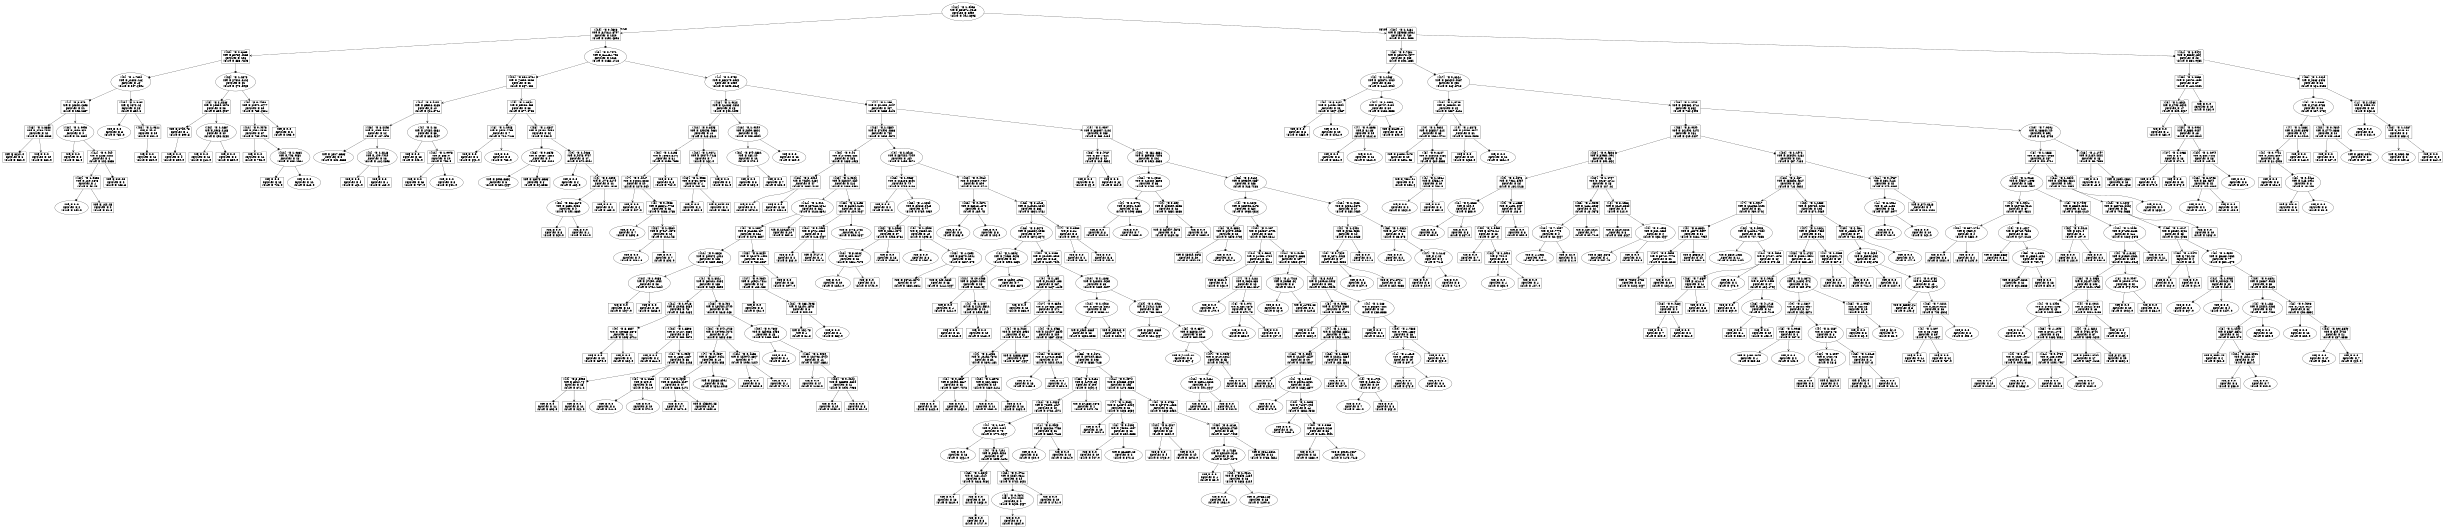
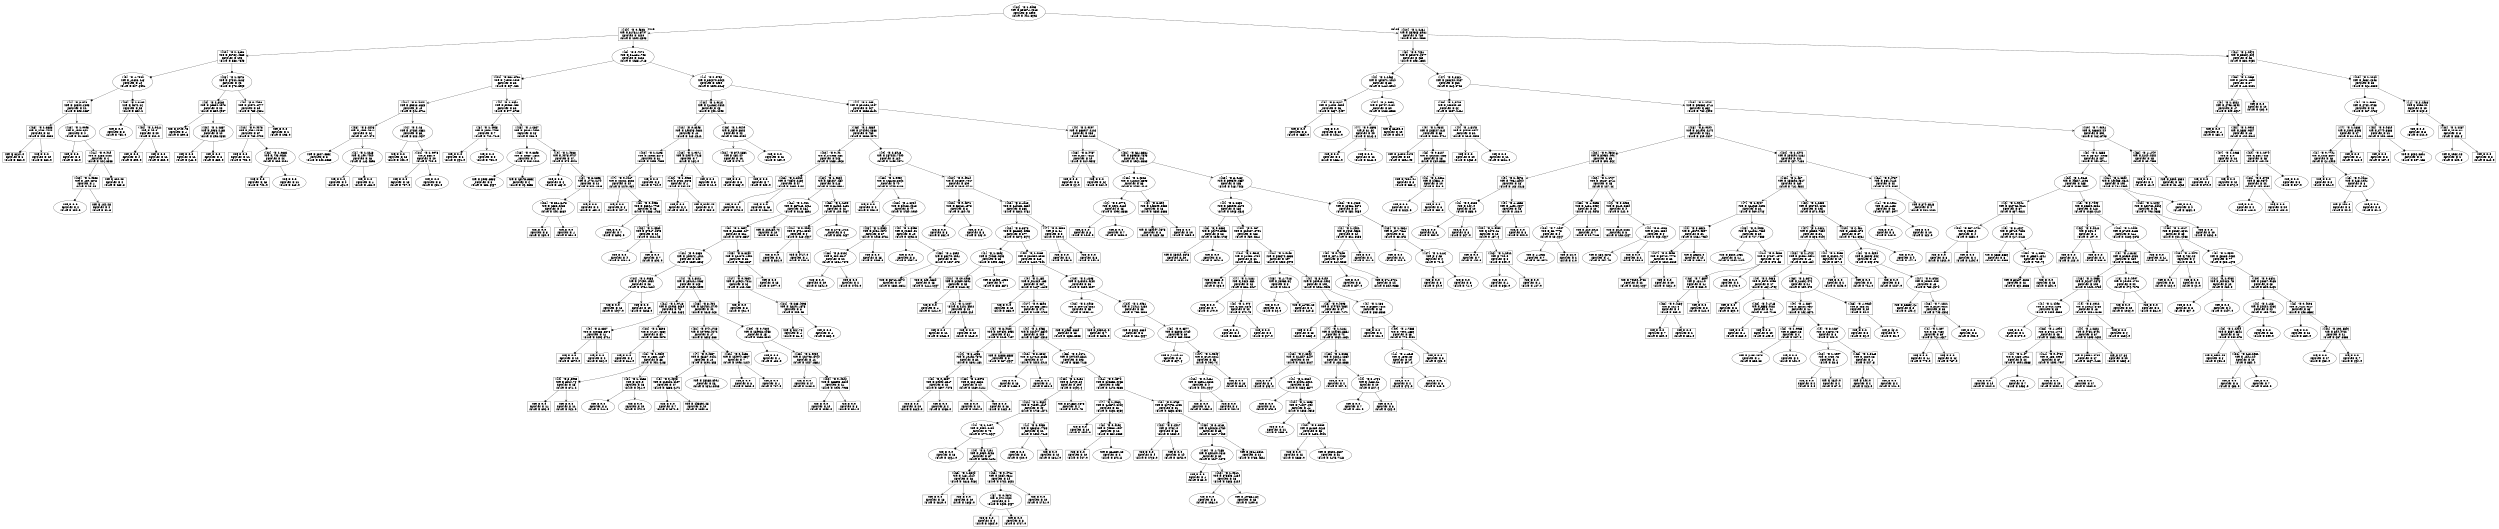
edge "mse = 2790.75 samples = 4 value = 300.5" -> "mse = 0.0 samples = 9 value = 500.0": now "X[26] <= 1.0644 mse = 99.0 samples = 20 value = 511.0" -> "mse = 0.0 samples = 9 value = 500.0"
node "mse = 126.75 mse = 4 value = 84.5": label "mse = 126.75 mse = 4 value = 84.5" -> "mse = 126.75 samples = 4 value = 84.5"
edge "mse = 0.0 samples = 10 value = 1865.0" -> "mse = 0.0 samples = 3 value = 1717.0": now "X[5] <= 0.9376 mse = 272.2222 samples = 9 value = 1693.6667" -> "mse = 0.0 samples = 3 value = 1717.0"
